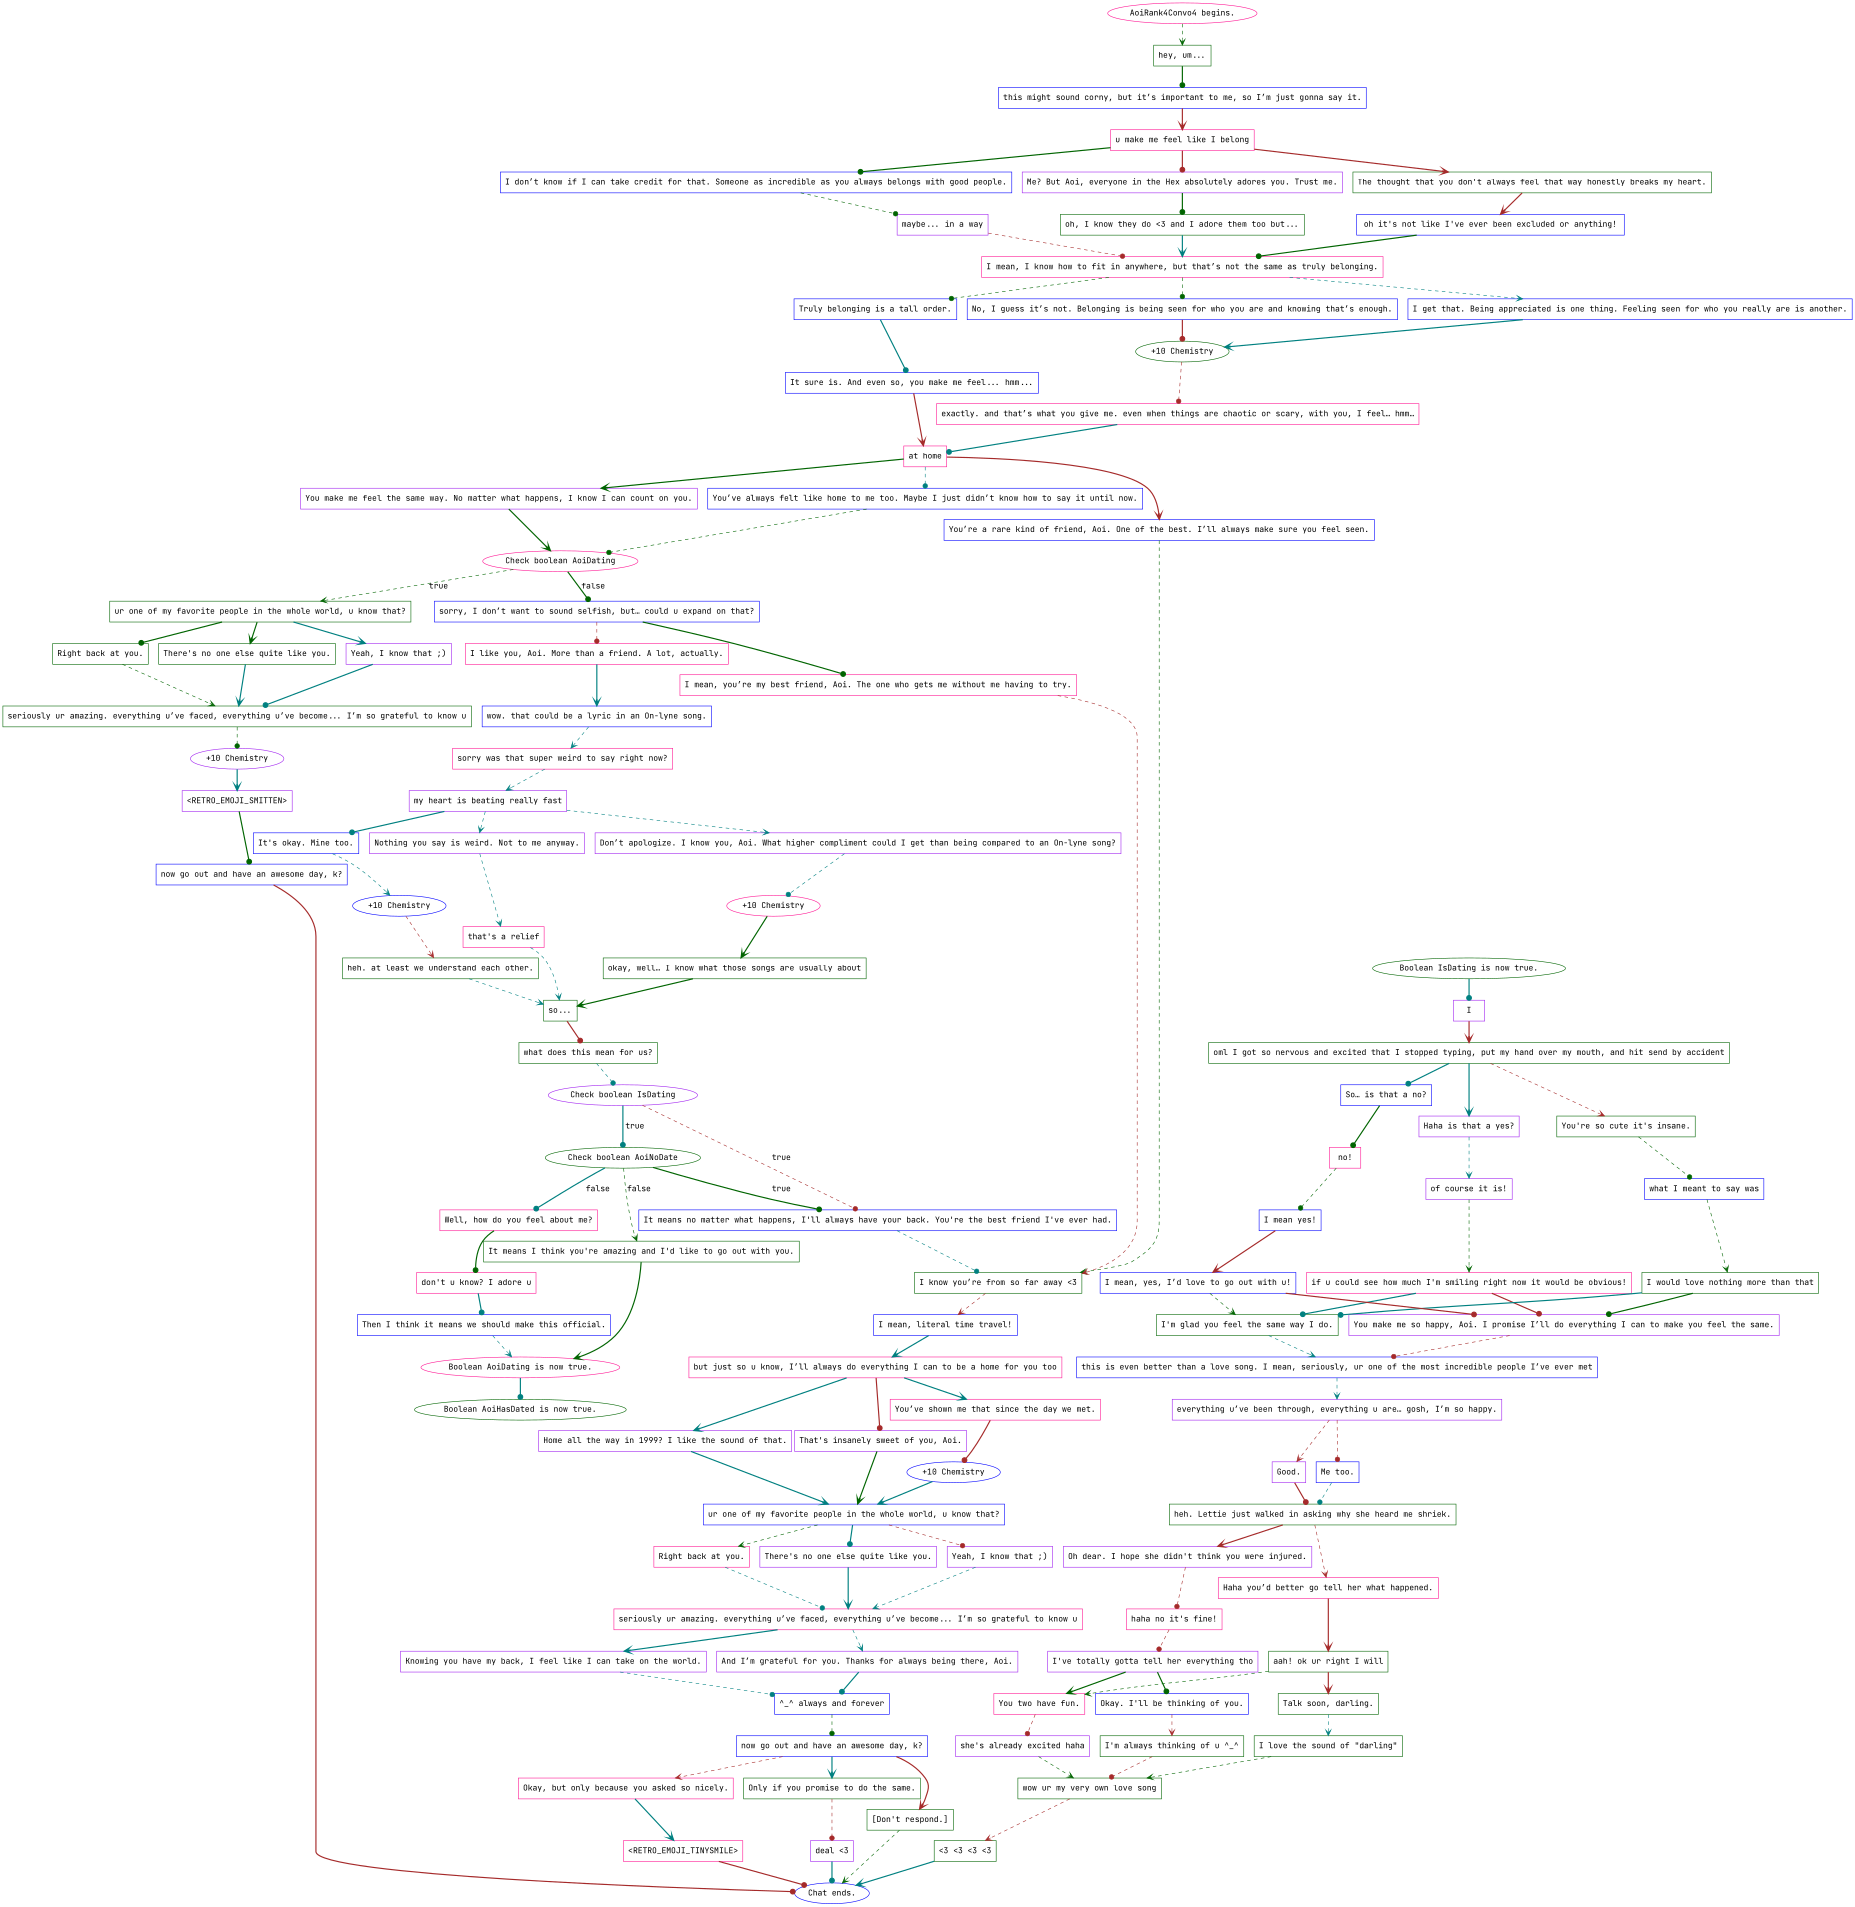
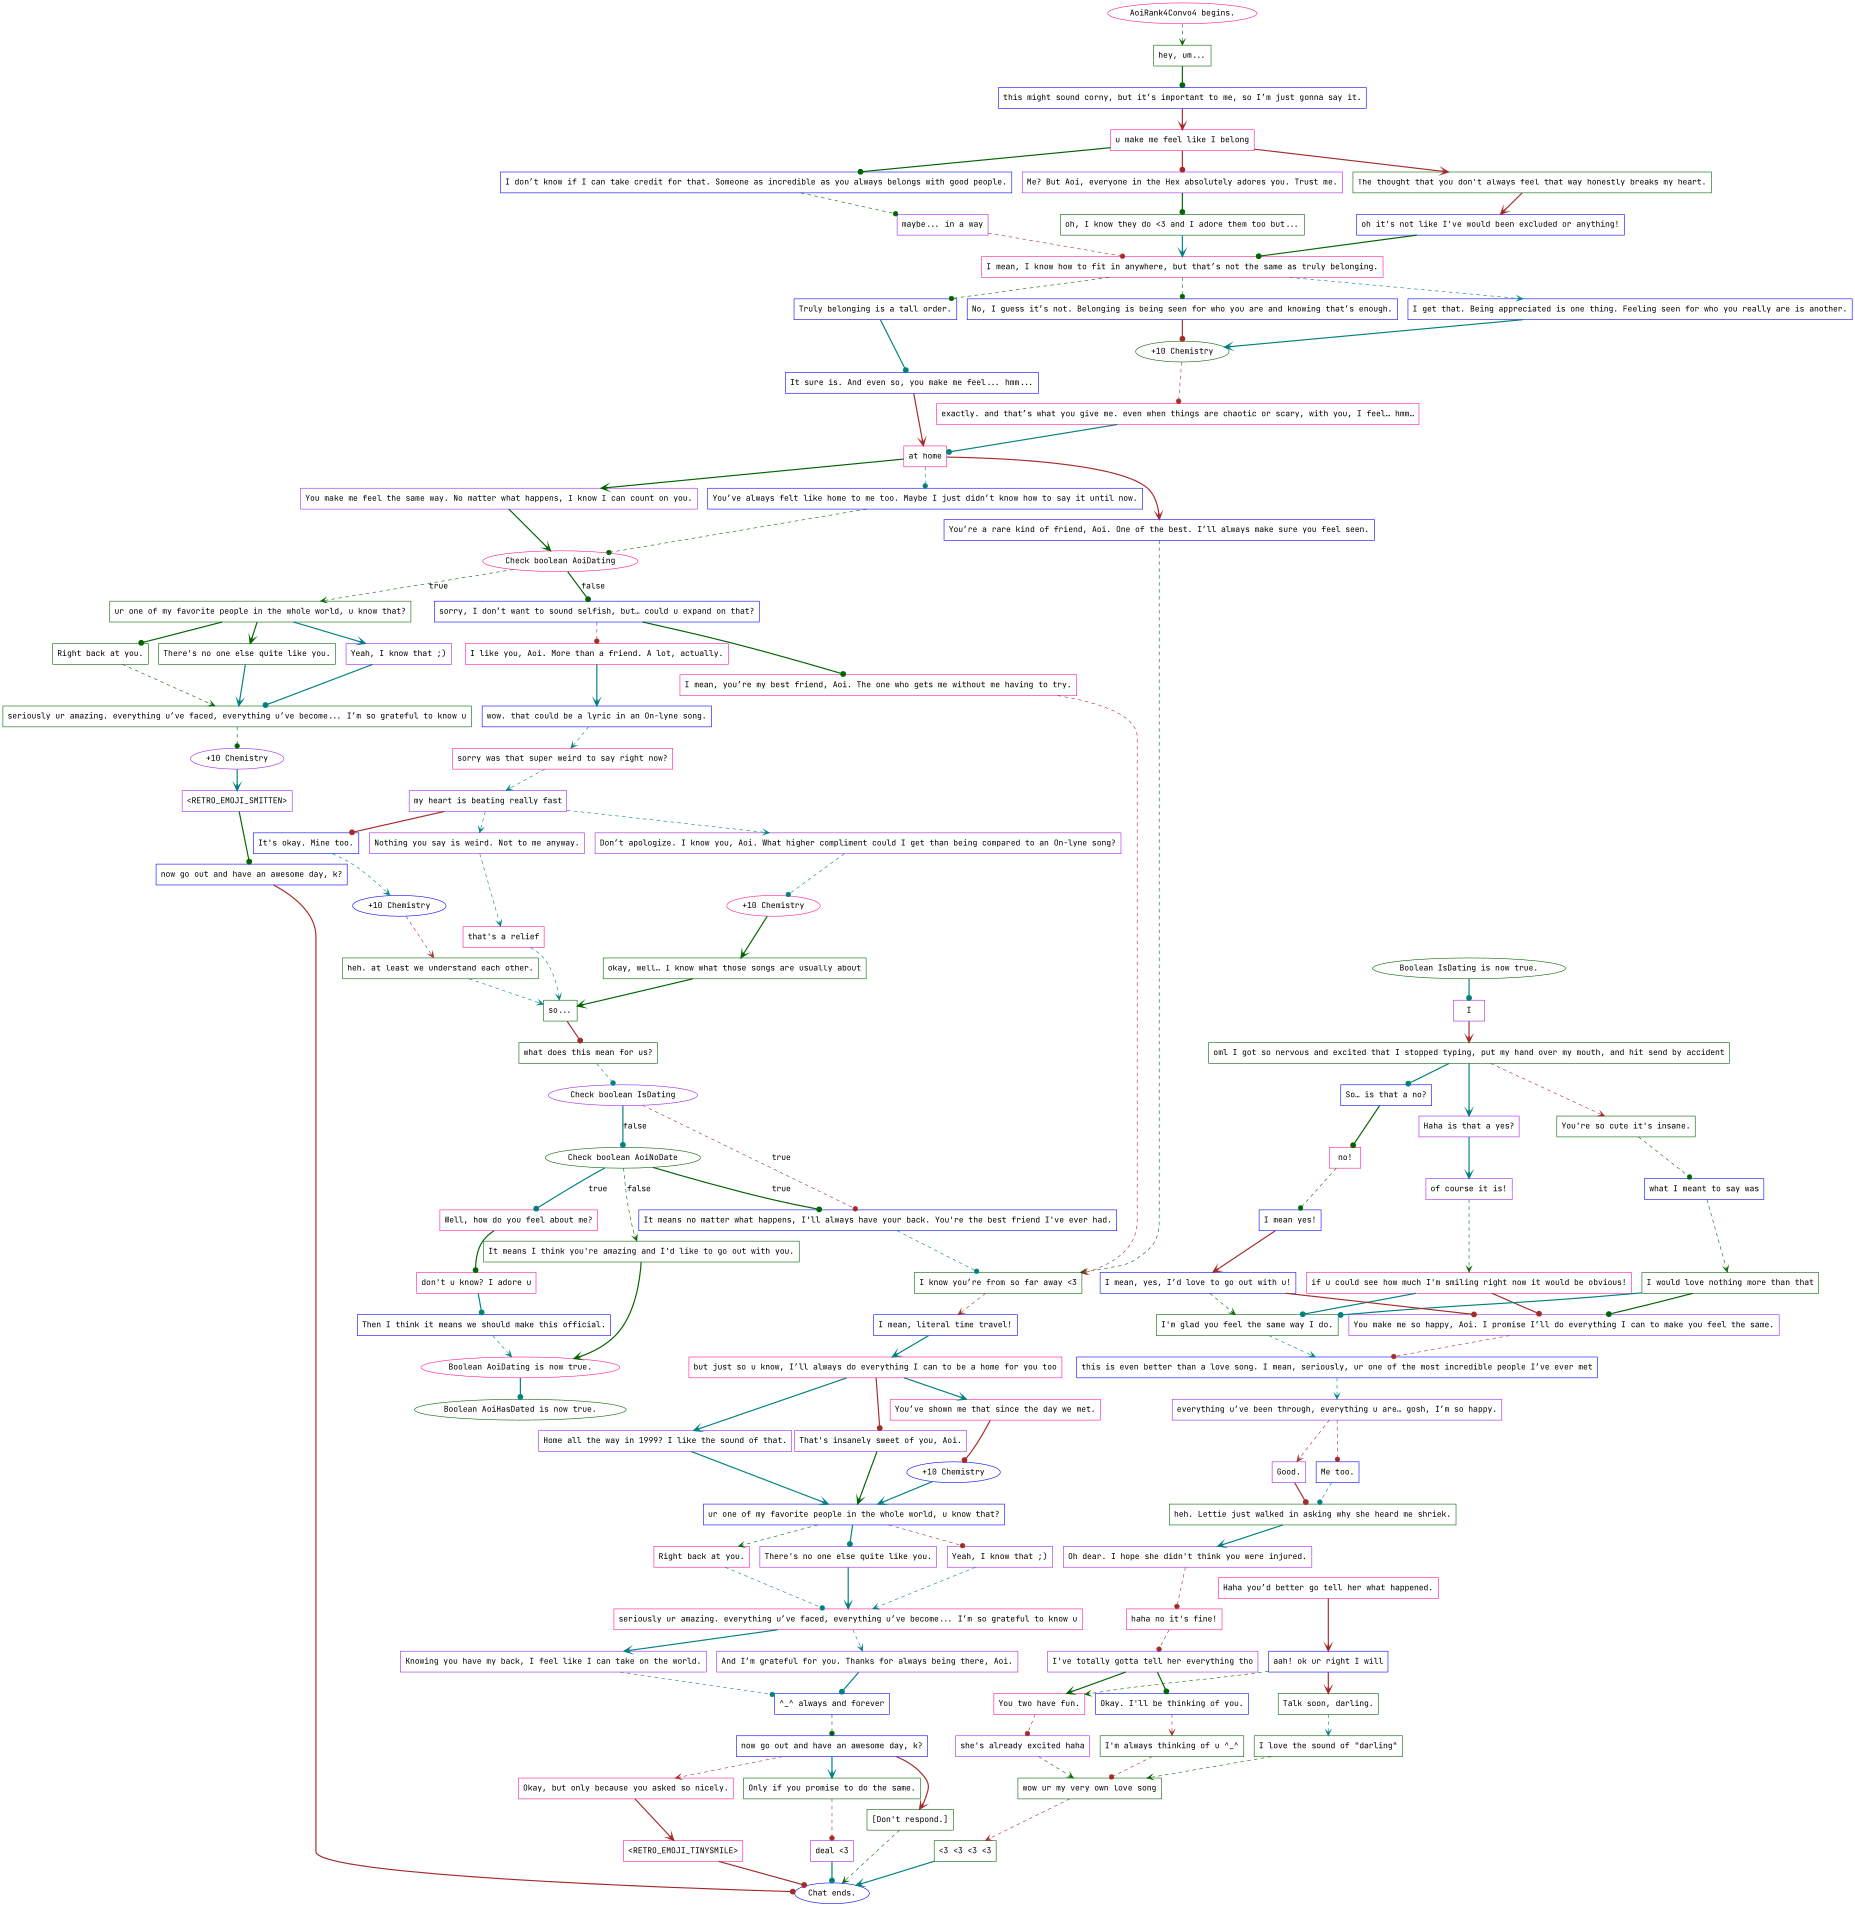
node "oh it's not like I've ever been excluded or anything!": label "oh it's not like I've ever been excluded or anything!" -> "oh it's not like I've would been excluded or anything!"
edge "my heart is beating really fast" -> "It's okay. Mine too.": color teal -> brown
edge "Check boolean IsDating" -> "Check boolean AoiNoDate": label "true" -> "false"
edge "Haha is that a yes?" -> "of course it is!": style dashed -> bold
edge "Check boolean AoiNoDate" -> "Well, how do you feel about me?": label "false" -> "true"
edge "heh. Lettie just walked in asking why she heard me shriek." -> "Oh dear. I hope she didn't think you were injured.": color brown -> teal
edge "heh. Lettie just walked in asking why she heard me shriek." -> "Haha you’d better go tell her what happened.": removed
node "aah! ok ur right I will": color darkgreen -> blue
edge "Okay, but only because you asked so nicely." -> "<RETRO_EMOJI_TINYSMILE>": color teal -> brown
